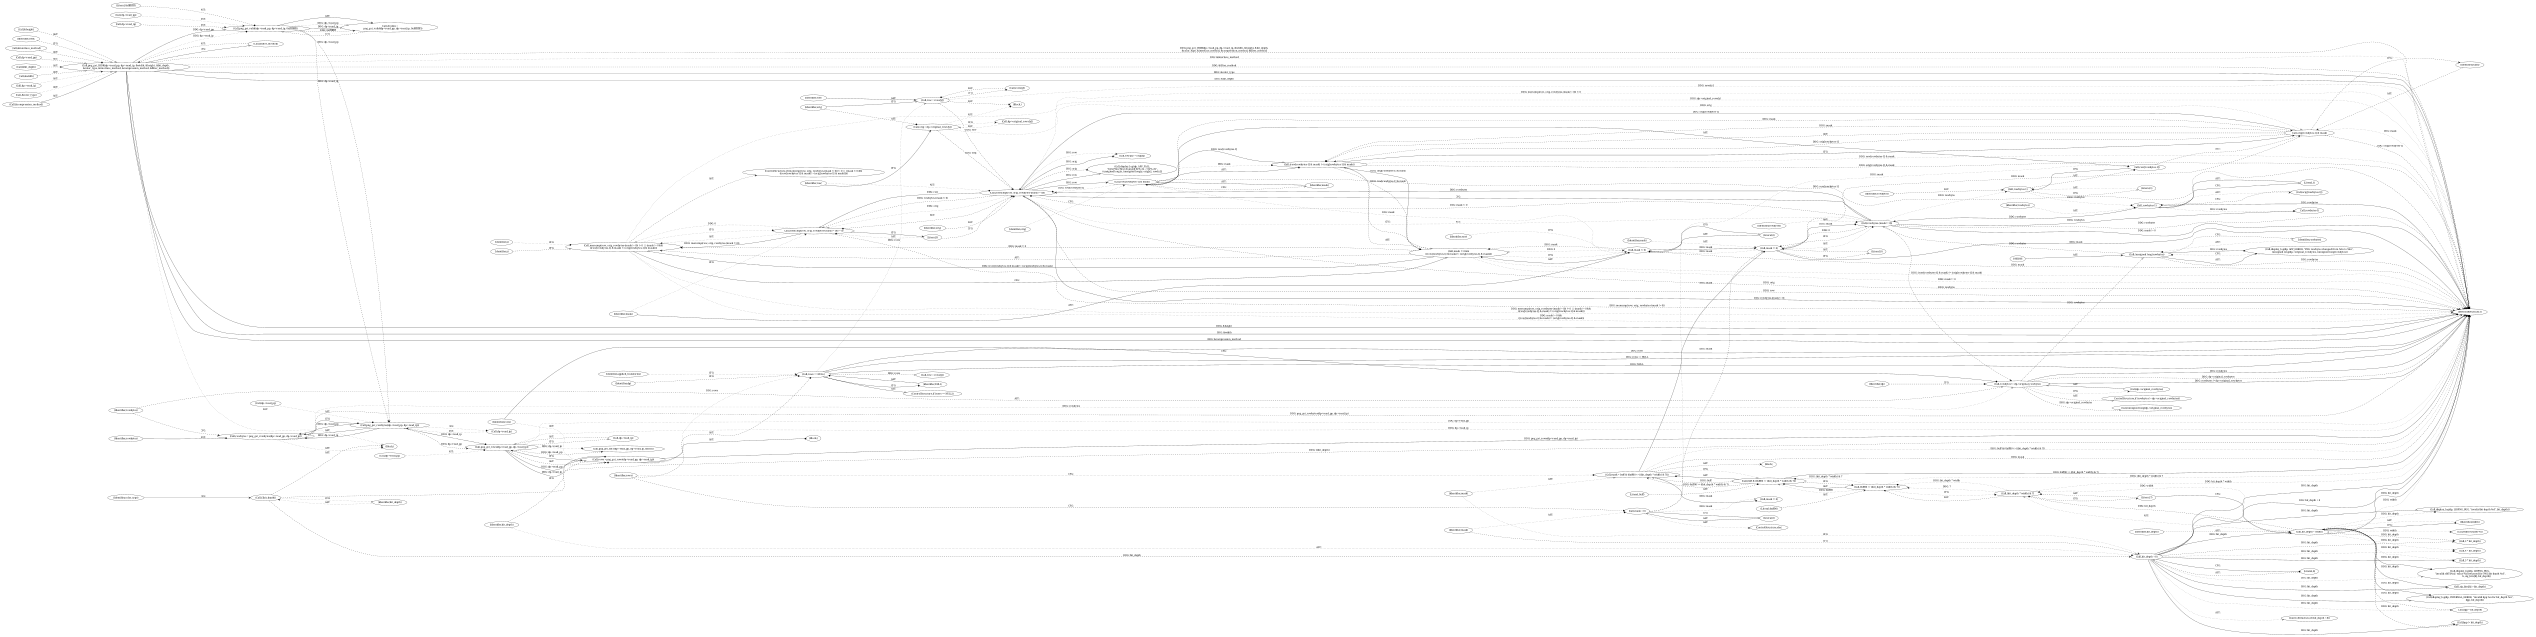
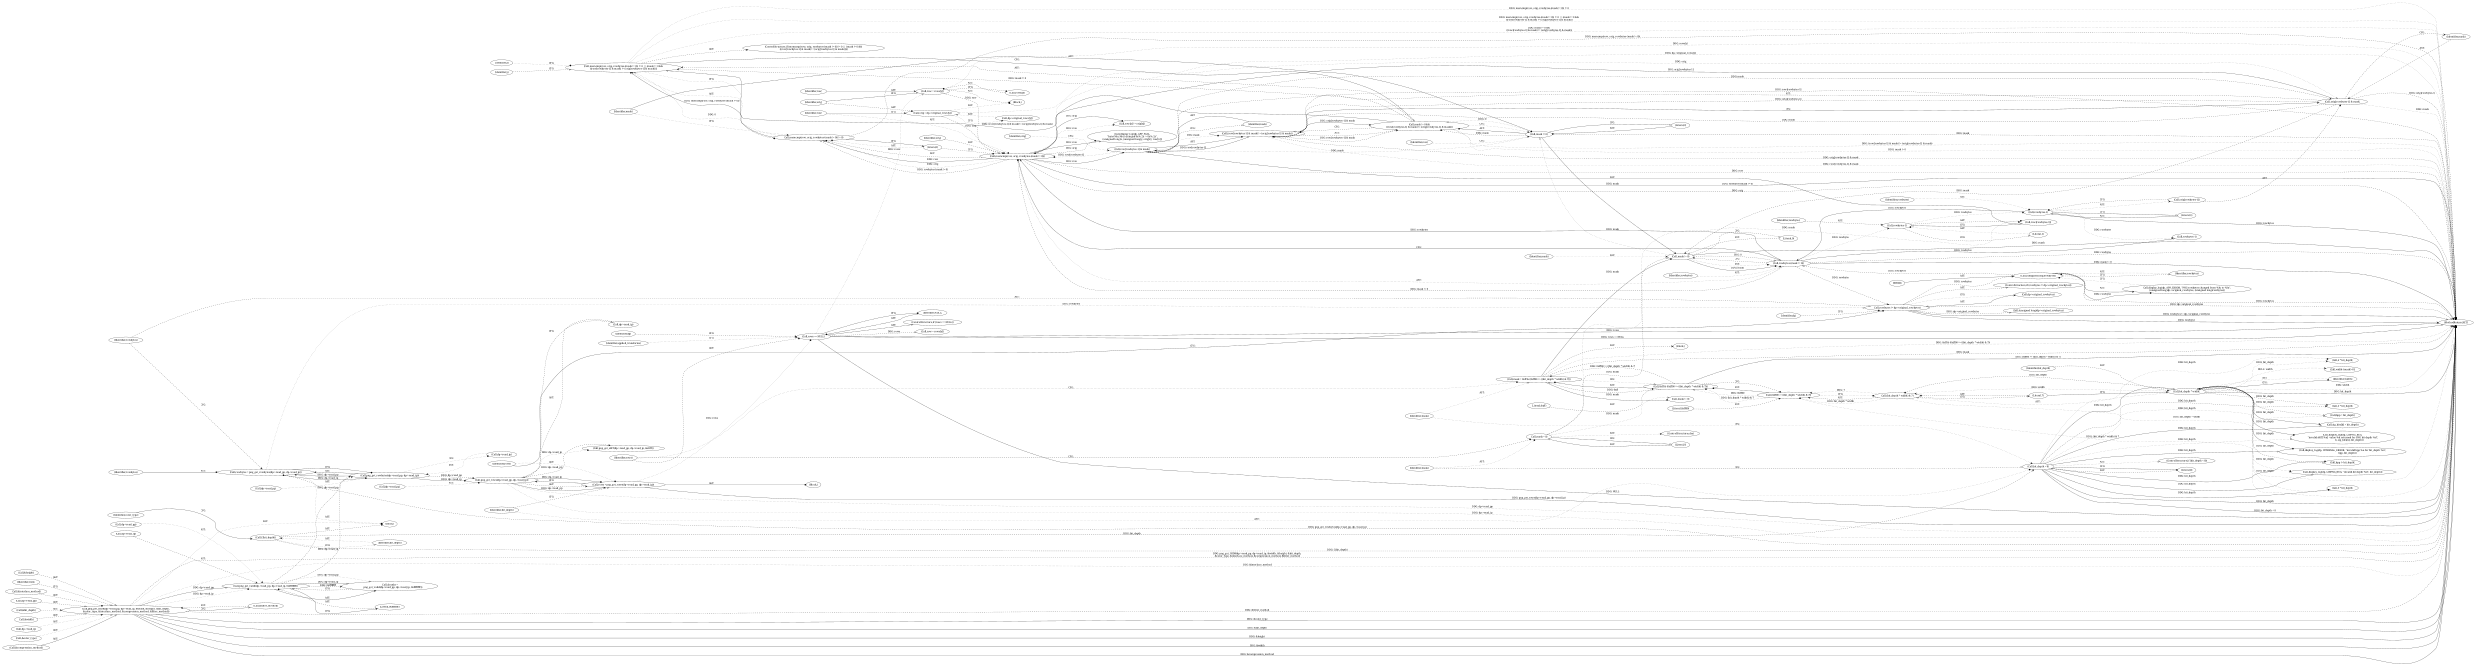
edge "(Call,row[rowbytes-1])" -> "(Call,orig[rowbytes-1] & mask)": now "(Call,orig[rowbytes-1])" -> "(Call,orig[rowbytes-1] & mask)"
edge "(Call,bit_depth * width)" -> "(Call,width-(mask!=0))": label "DDG: width" -> "NULL: width"
edge "(Call,png_get_valid(dp->read_pp, dp->read_ip, 0xffffffff))" -> "(Literal,0xffffffff)": added, label "CFG:"
